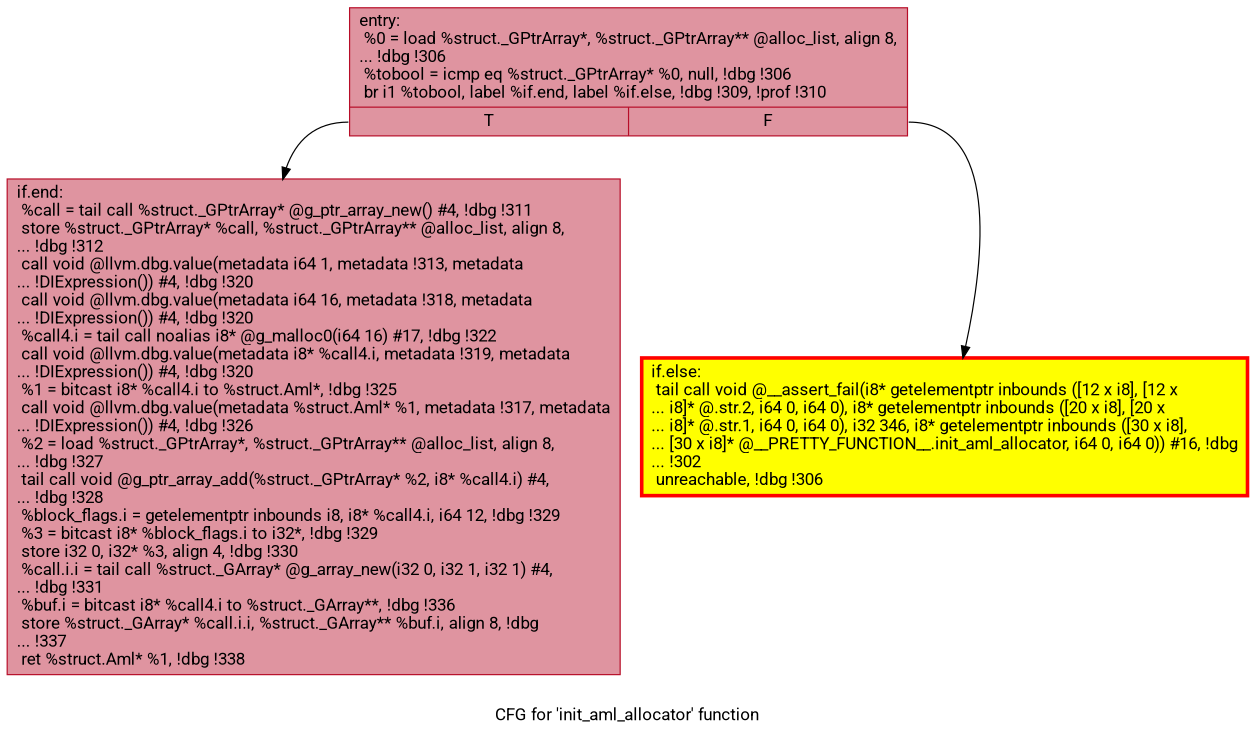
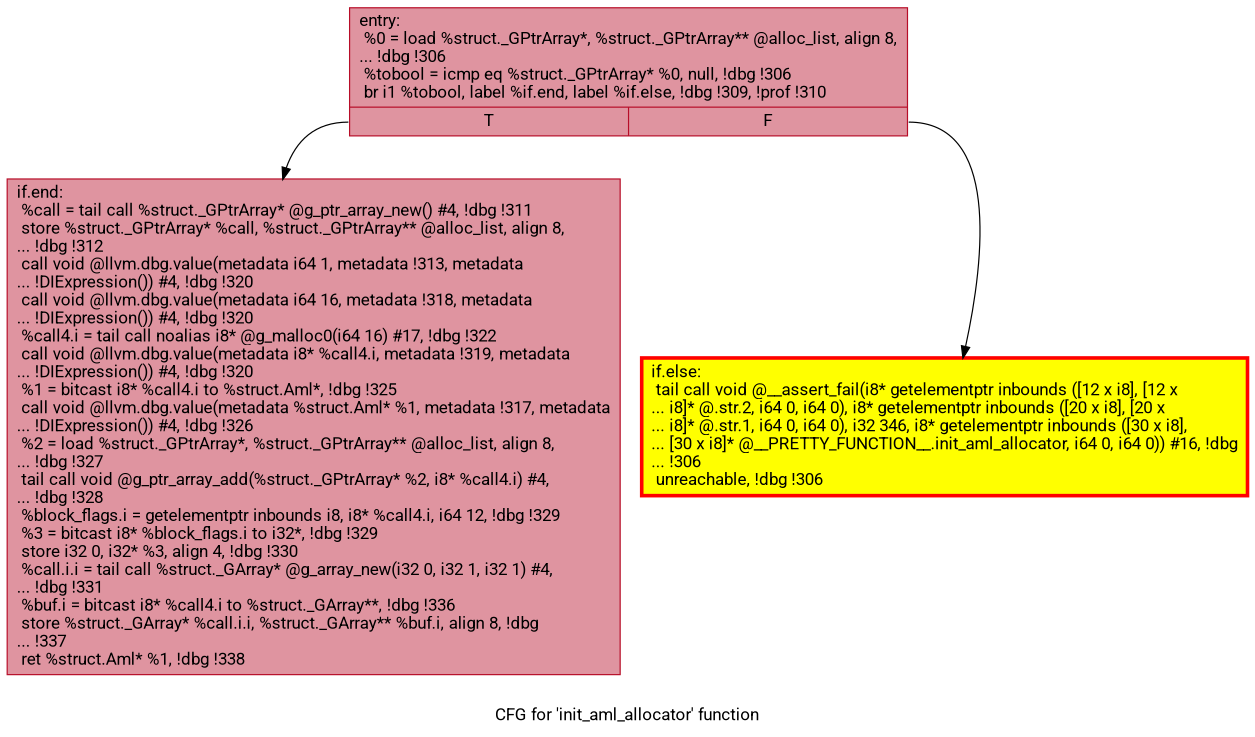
node "if.else:": text "... !302" -> "... !306"
